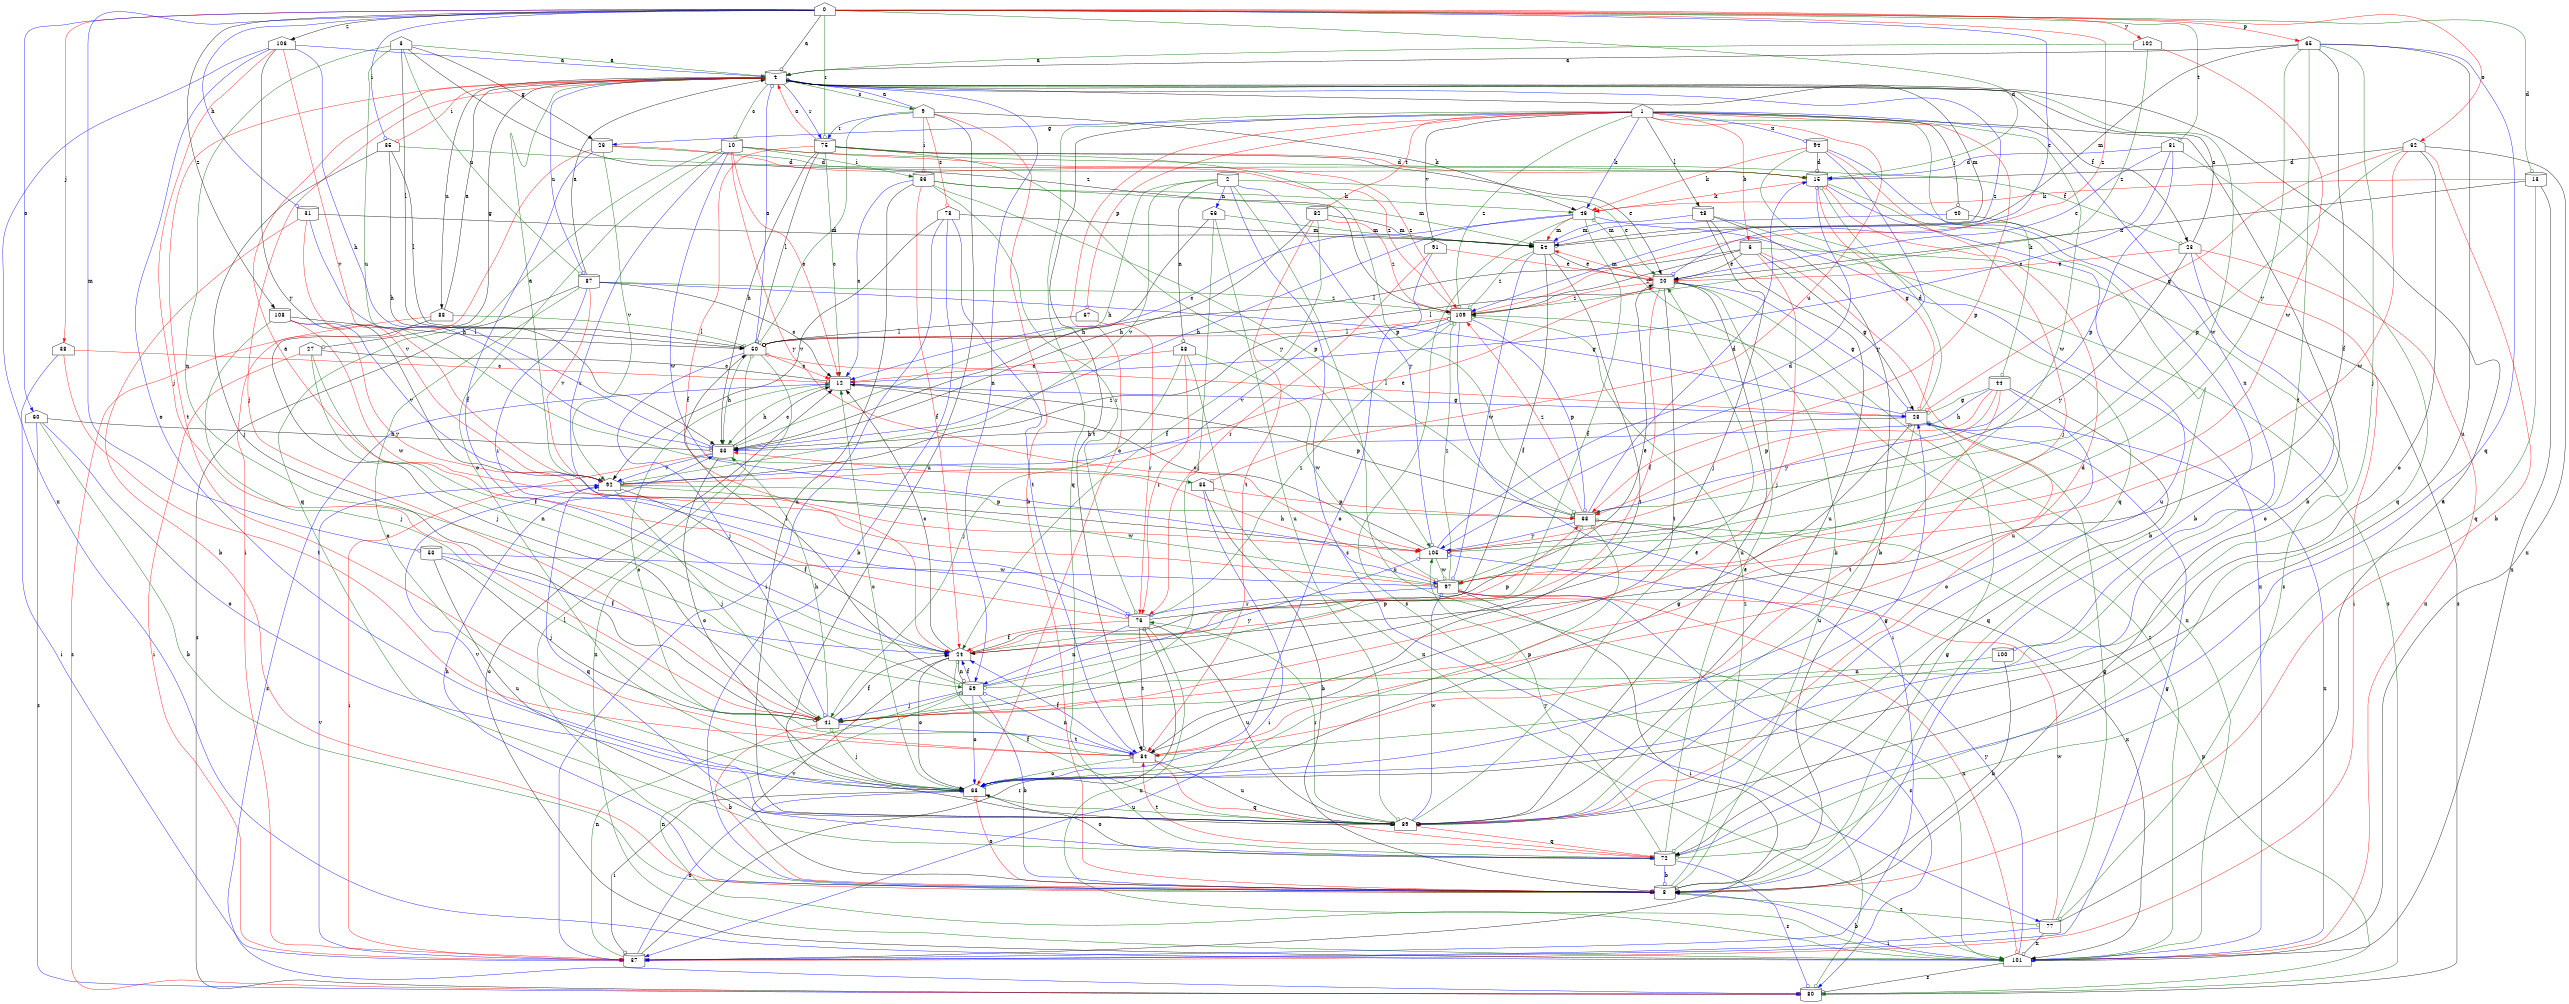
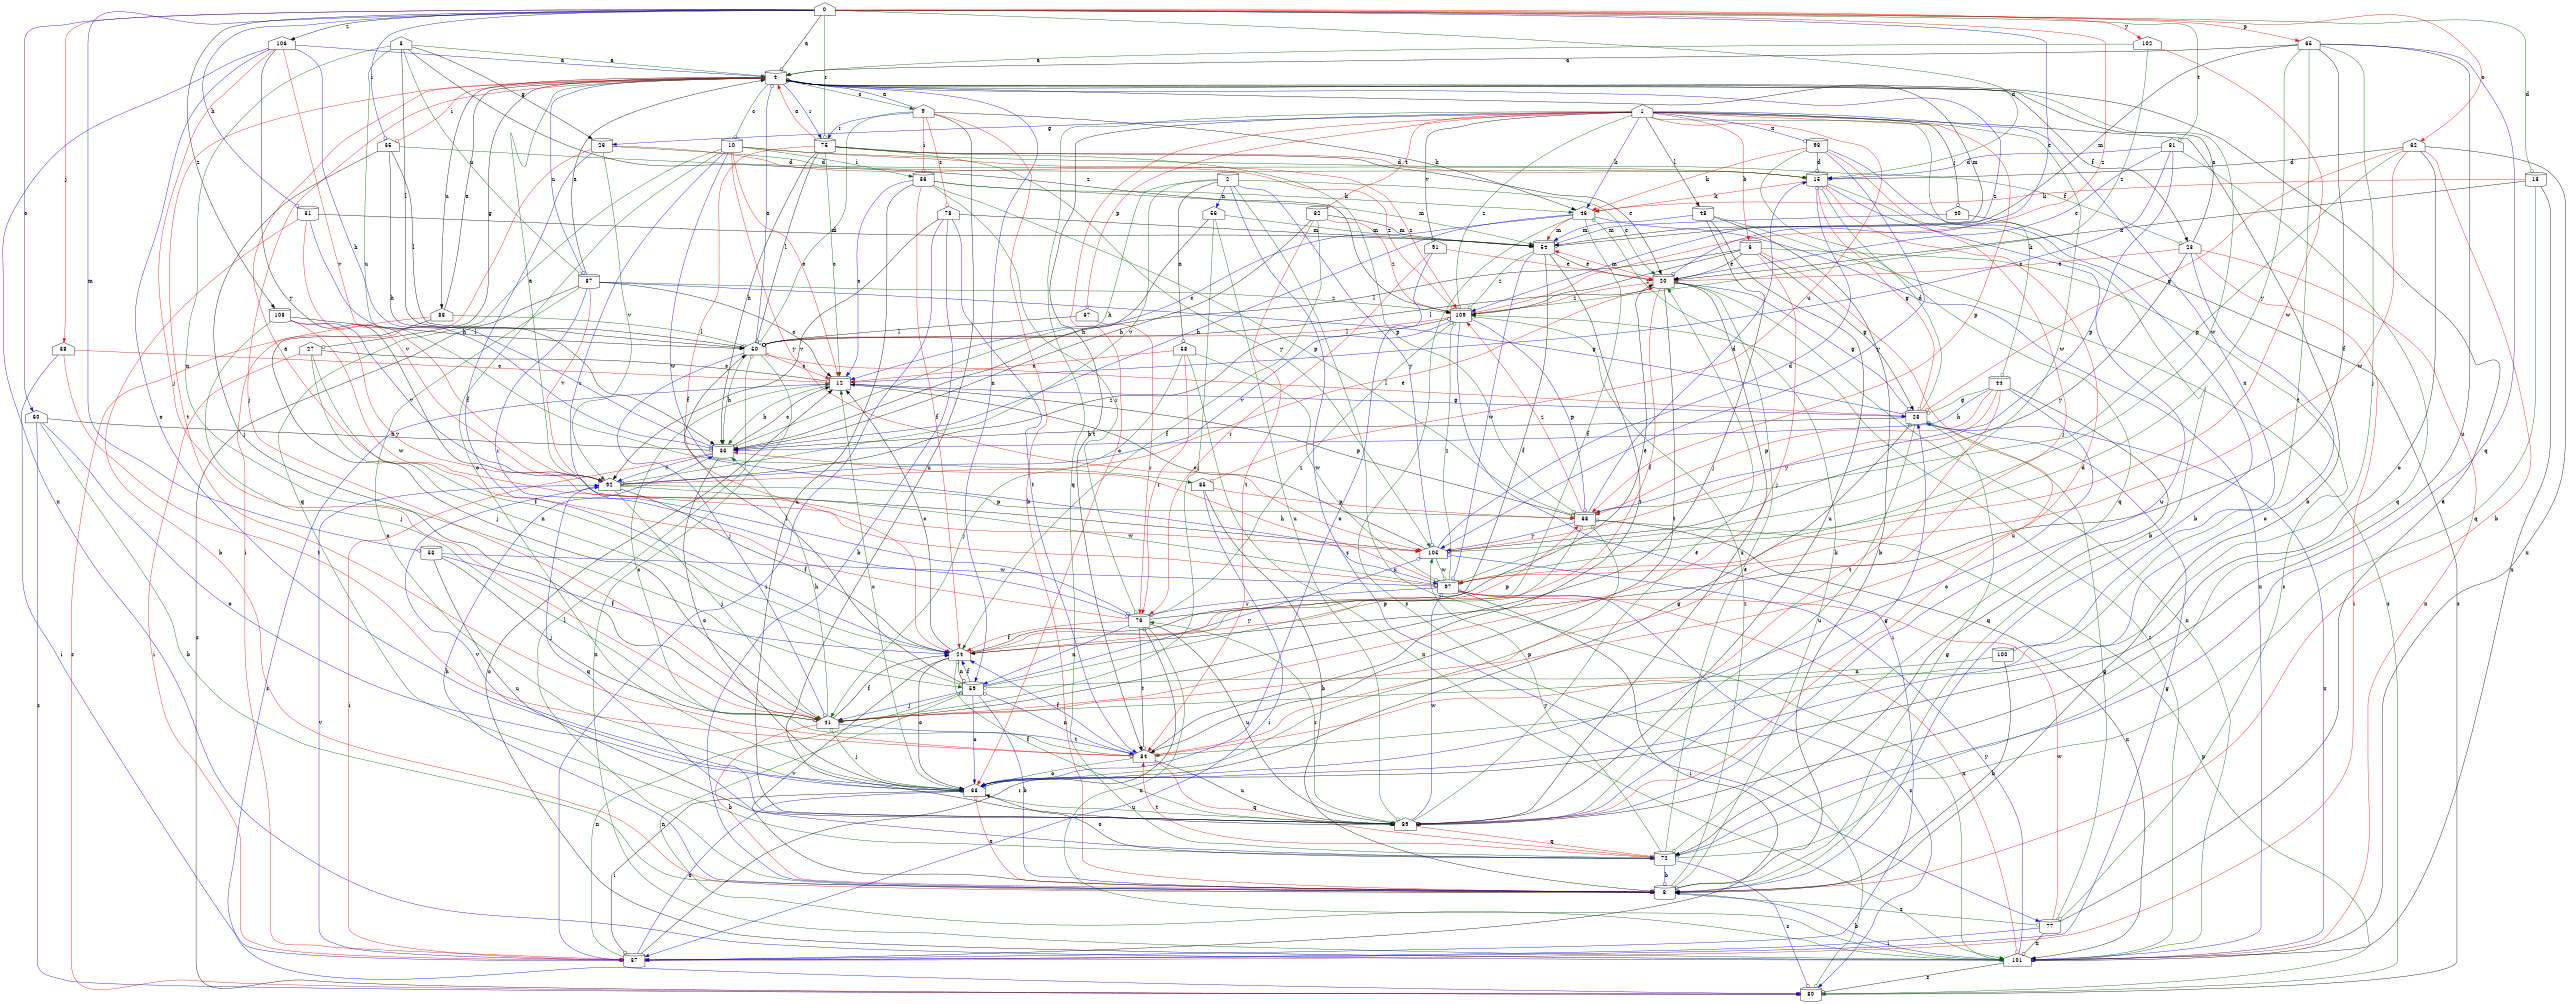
node "94": label "94" -> "98"
edge "87" -> "109": arrowhead odot -> normal
